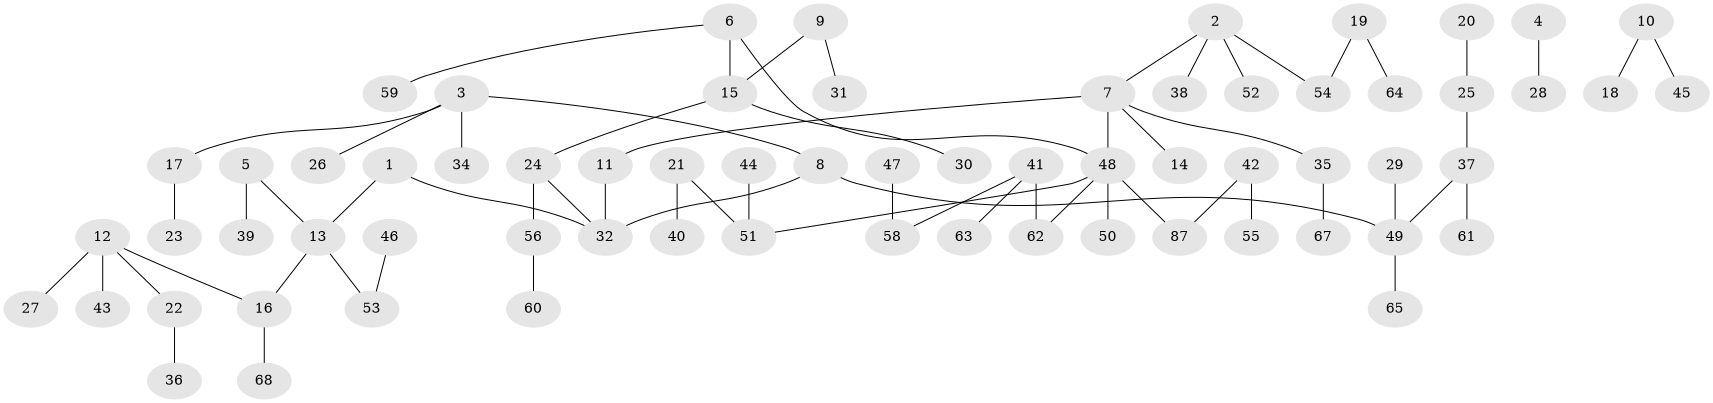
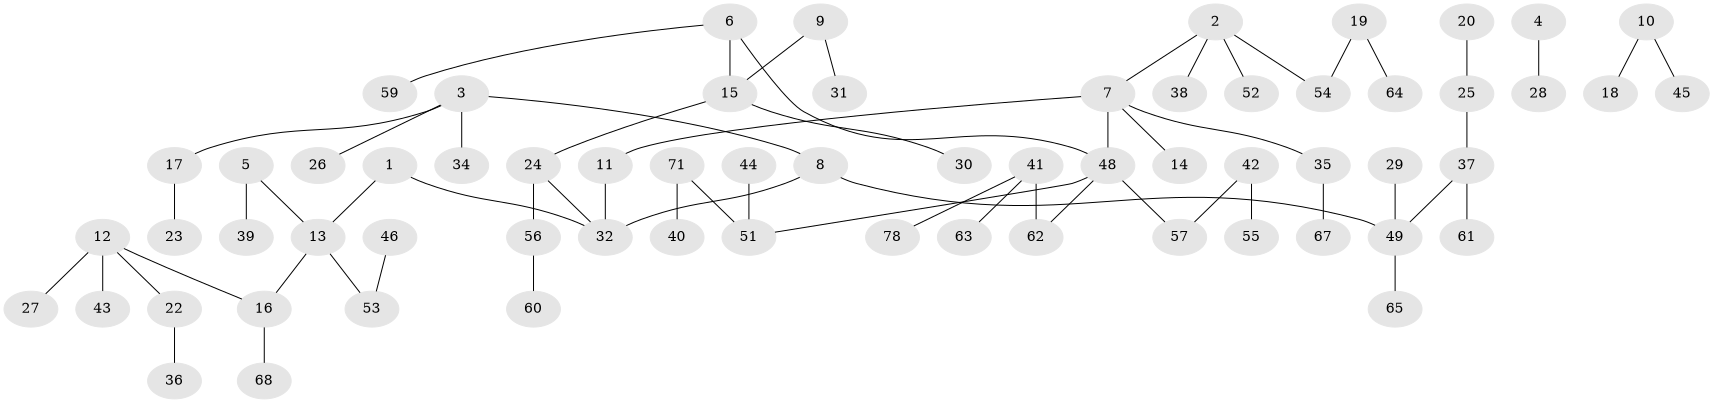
node "21": label "21" -> "71"
node "47": removed
node "58": label "58" -> "78"
node "50": removed
node "87": label "87" -> "57"
